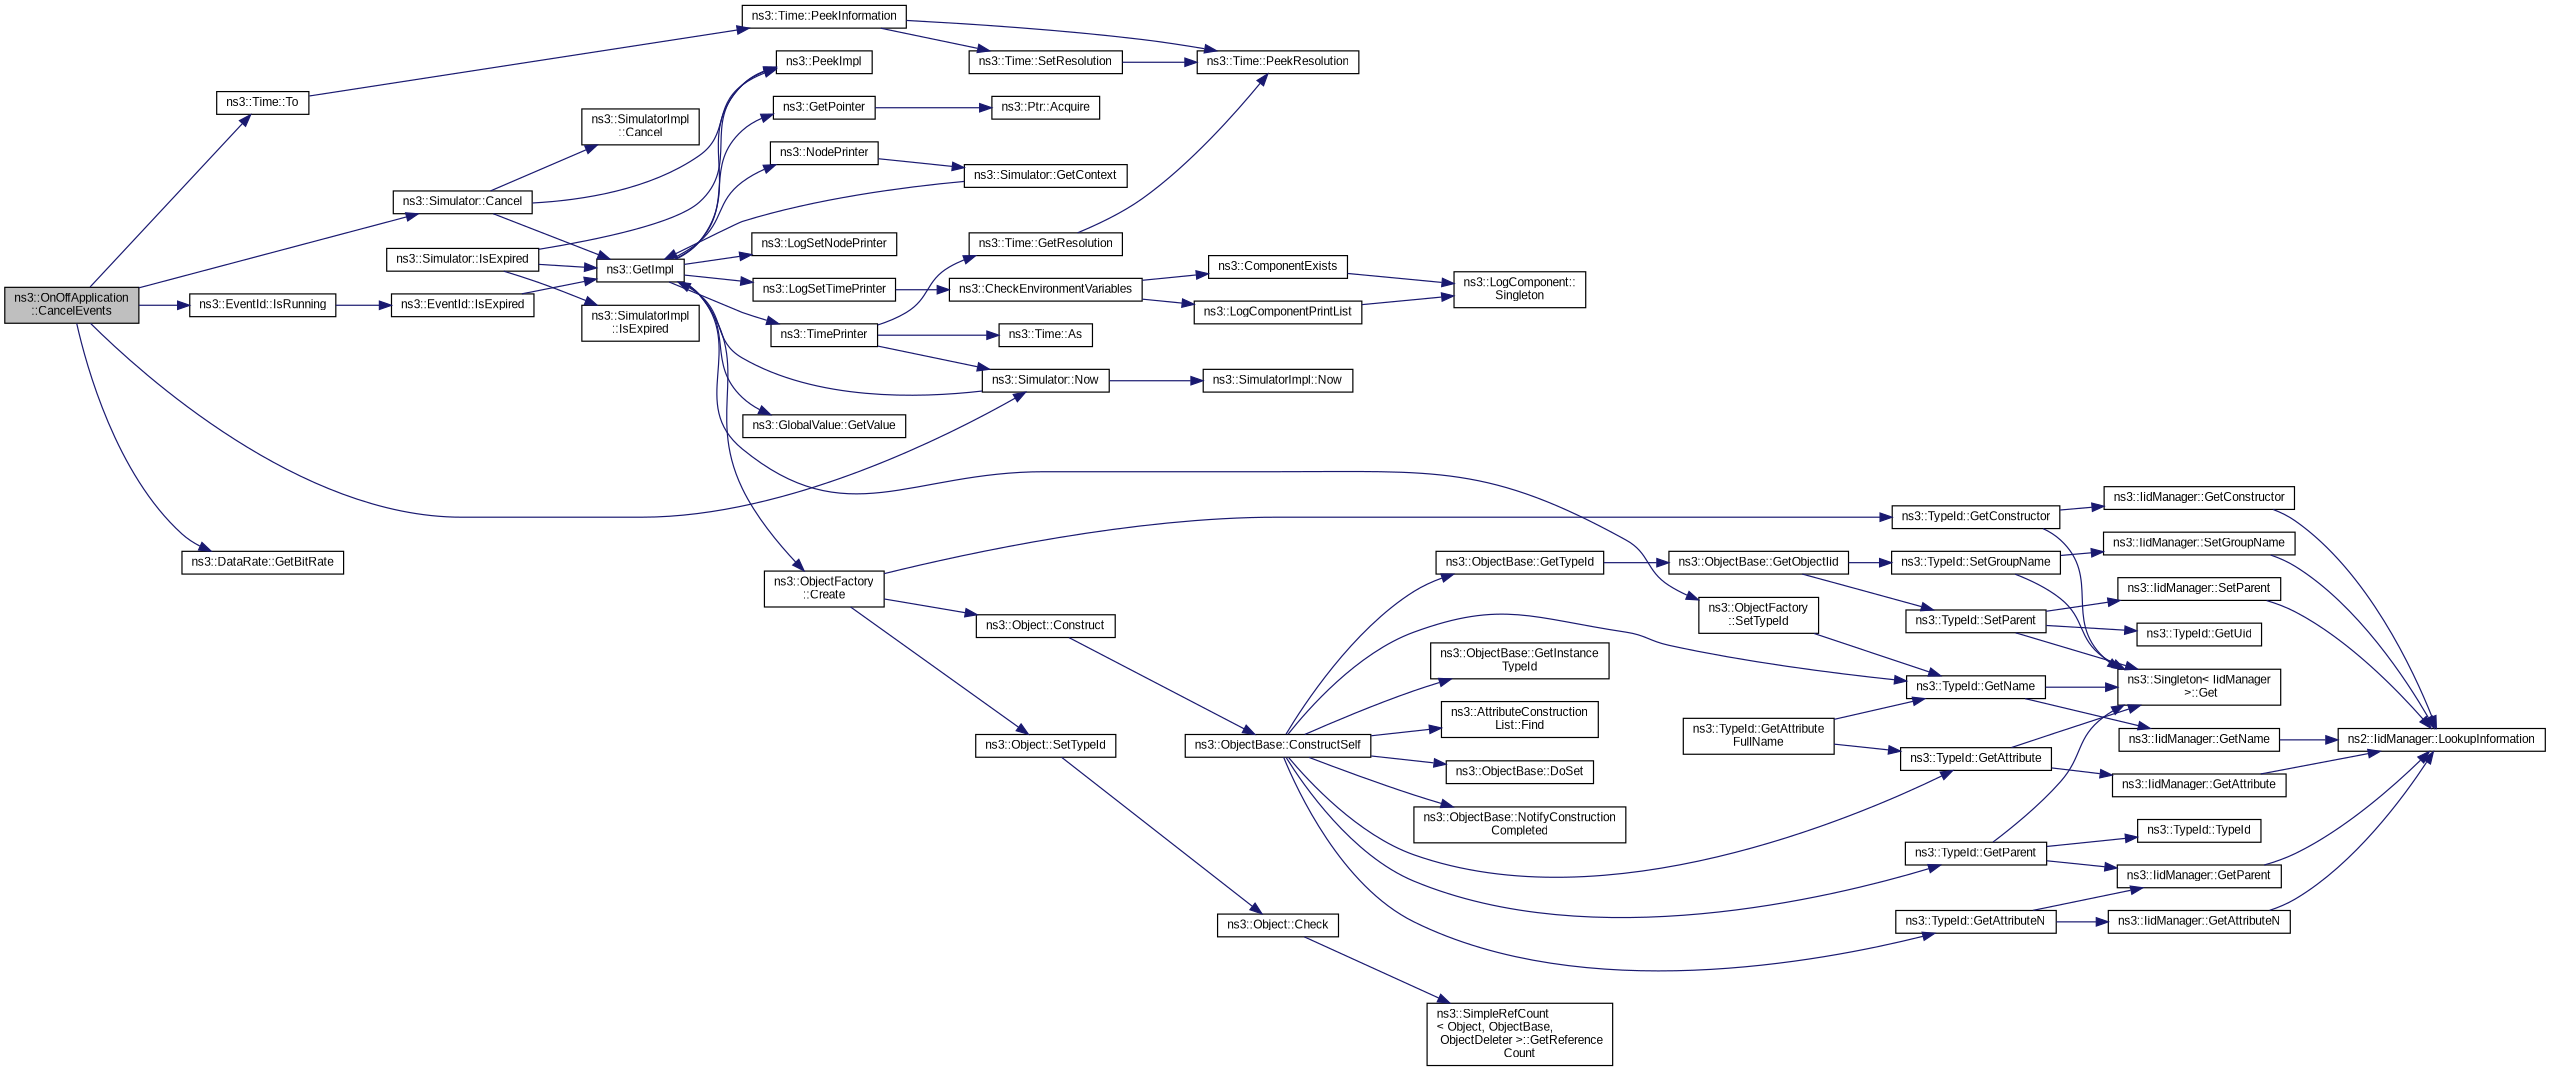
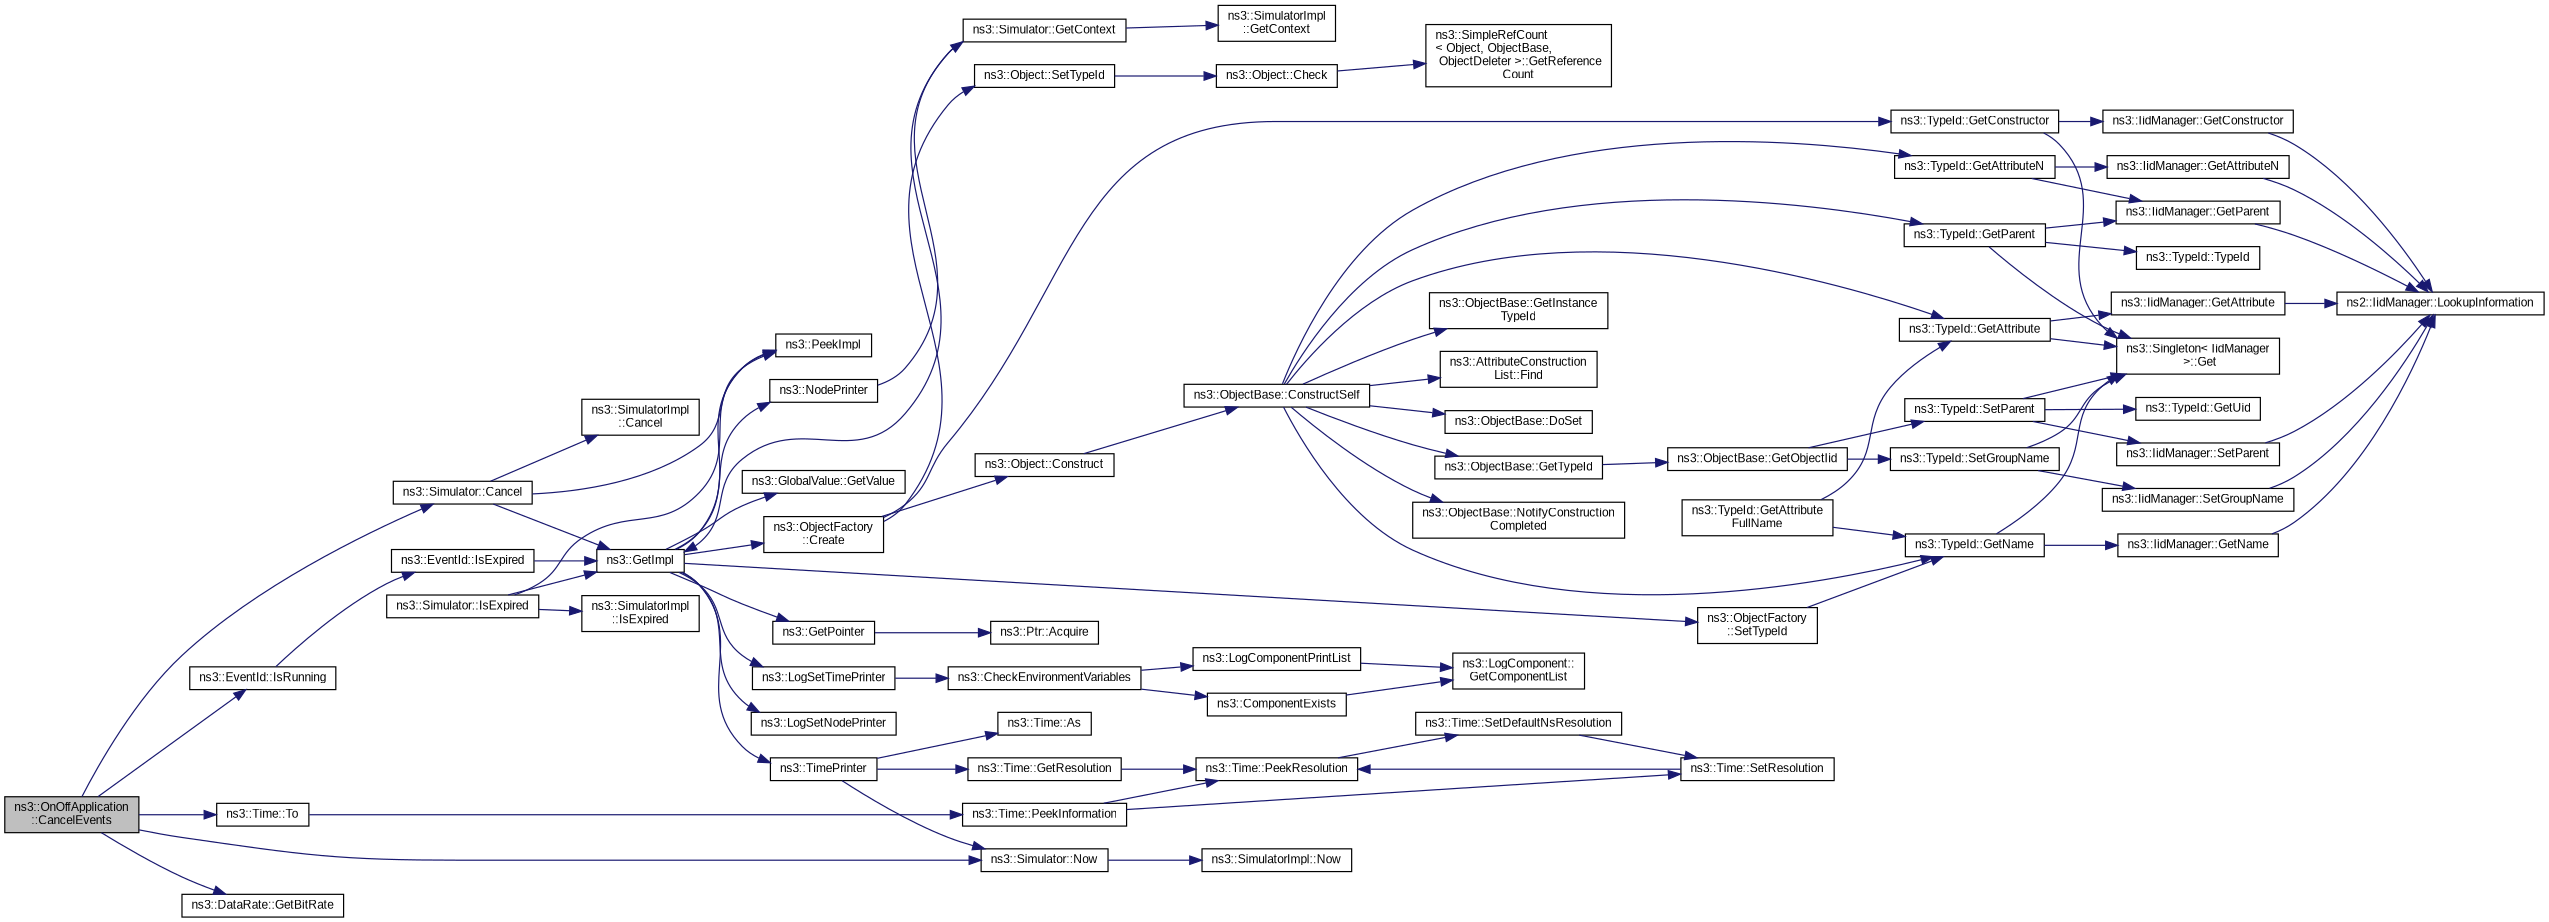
node "ns3::SimulatorImpl ::GetContext": added
node "ns3::LogComponent:: Singleton": label "ns3::LogComponent:: Singleton" -> "ns3::LogComponent:: GetComponentList"
edge "ns3::Simulator::Now" -> "ns3::GetImpl": removed
node "ns3::Time::SetDefaultNsResolution": added
